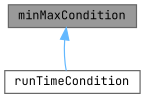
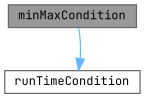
edge "runTimeCondition" -> "minMaxCondition": reversed
